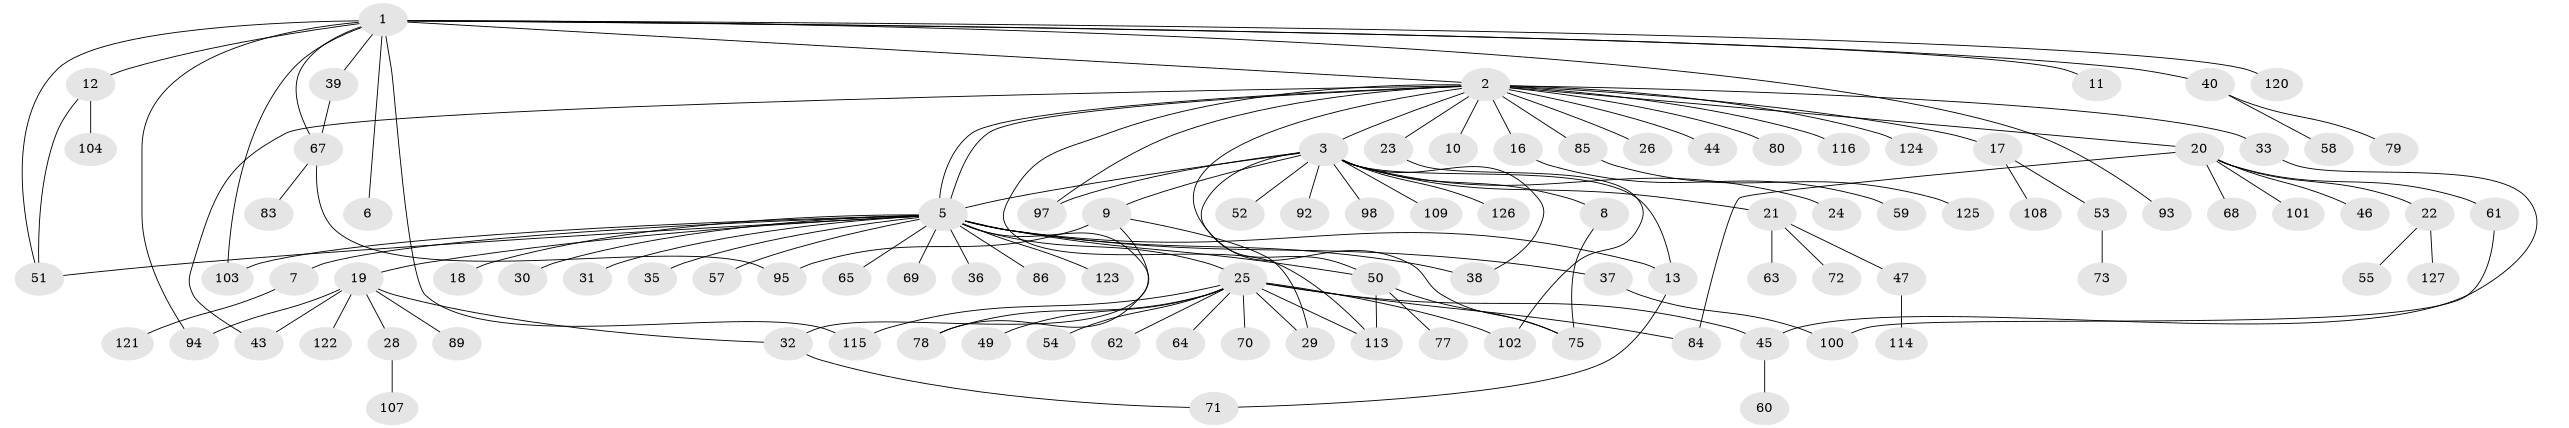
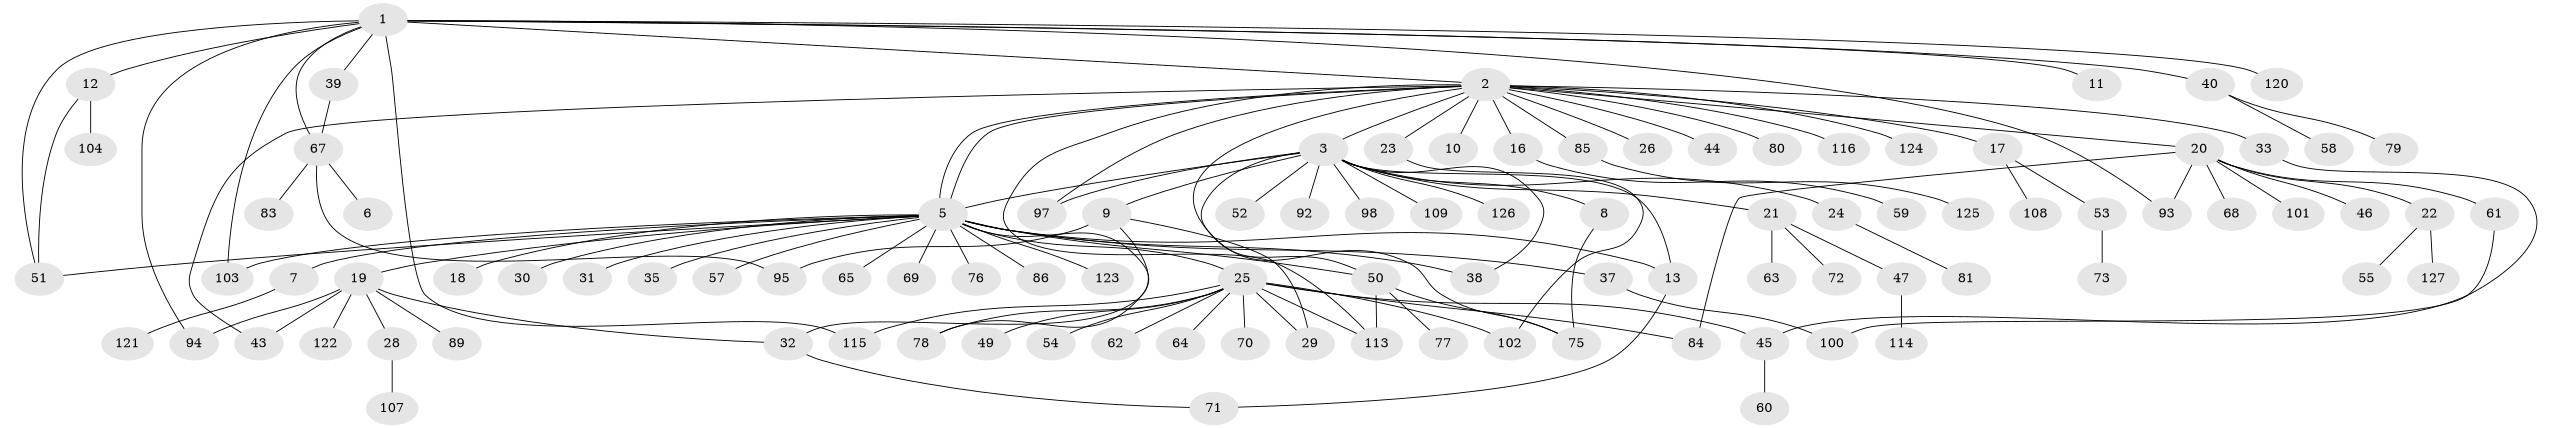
edge "1" -- "6": now "67" -- "6"
edge "20" -- "93": added
node "36": label "36" -> "76"
node "81": added
